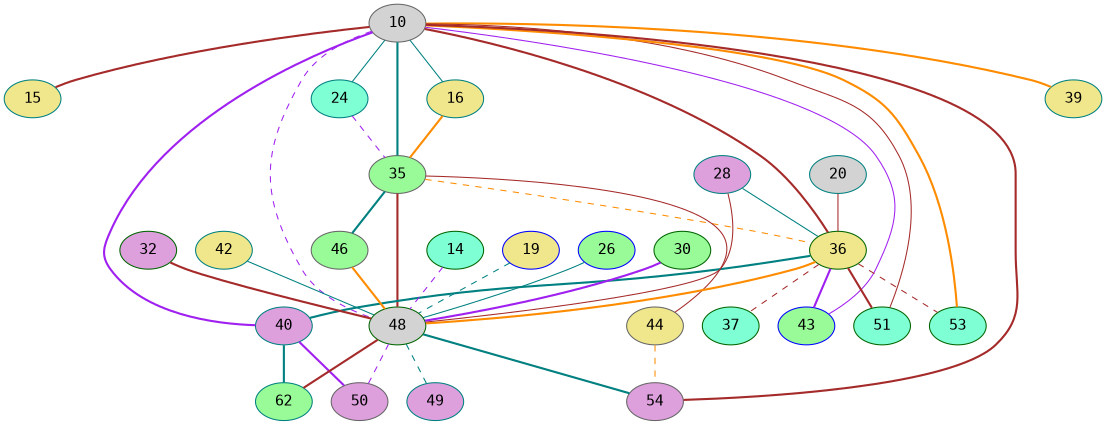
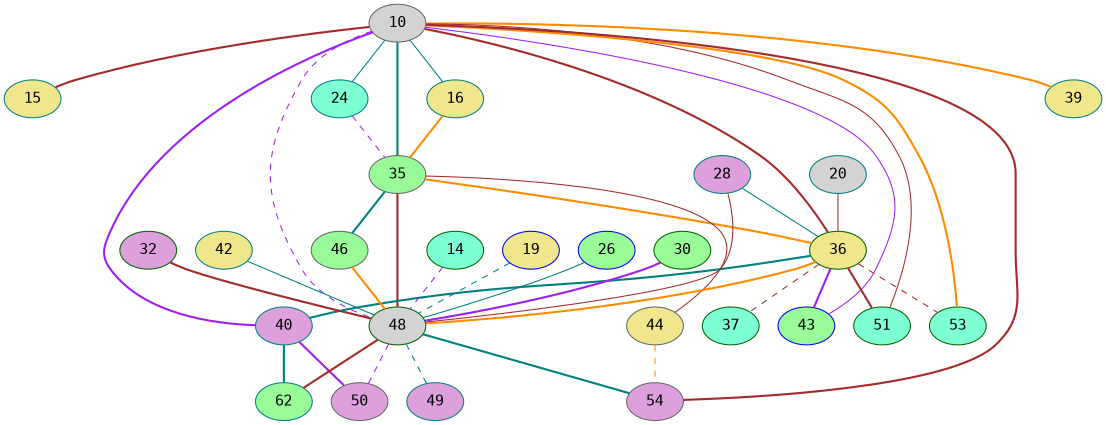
edge "35" -- "36": style dashed -> bold
